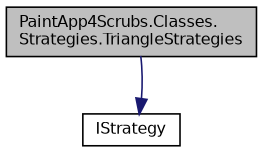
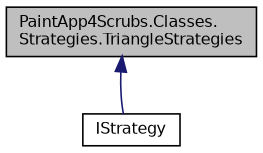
edge "PaintApp4Scrubs.Classes. Strategies.TriangleStrategies" -> "IStrategy": reversed
